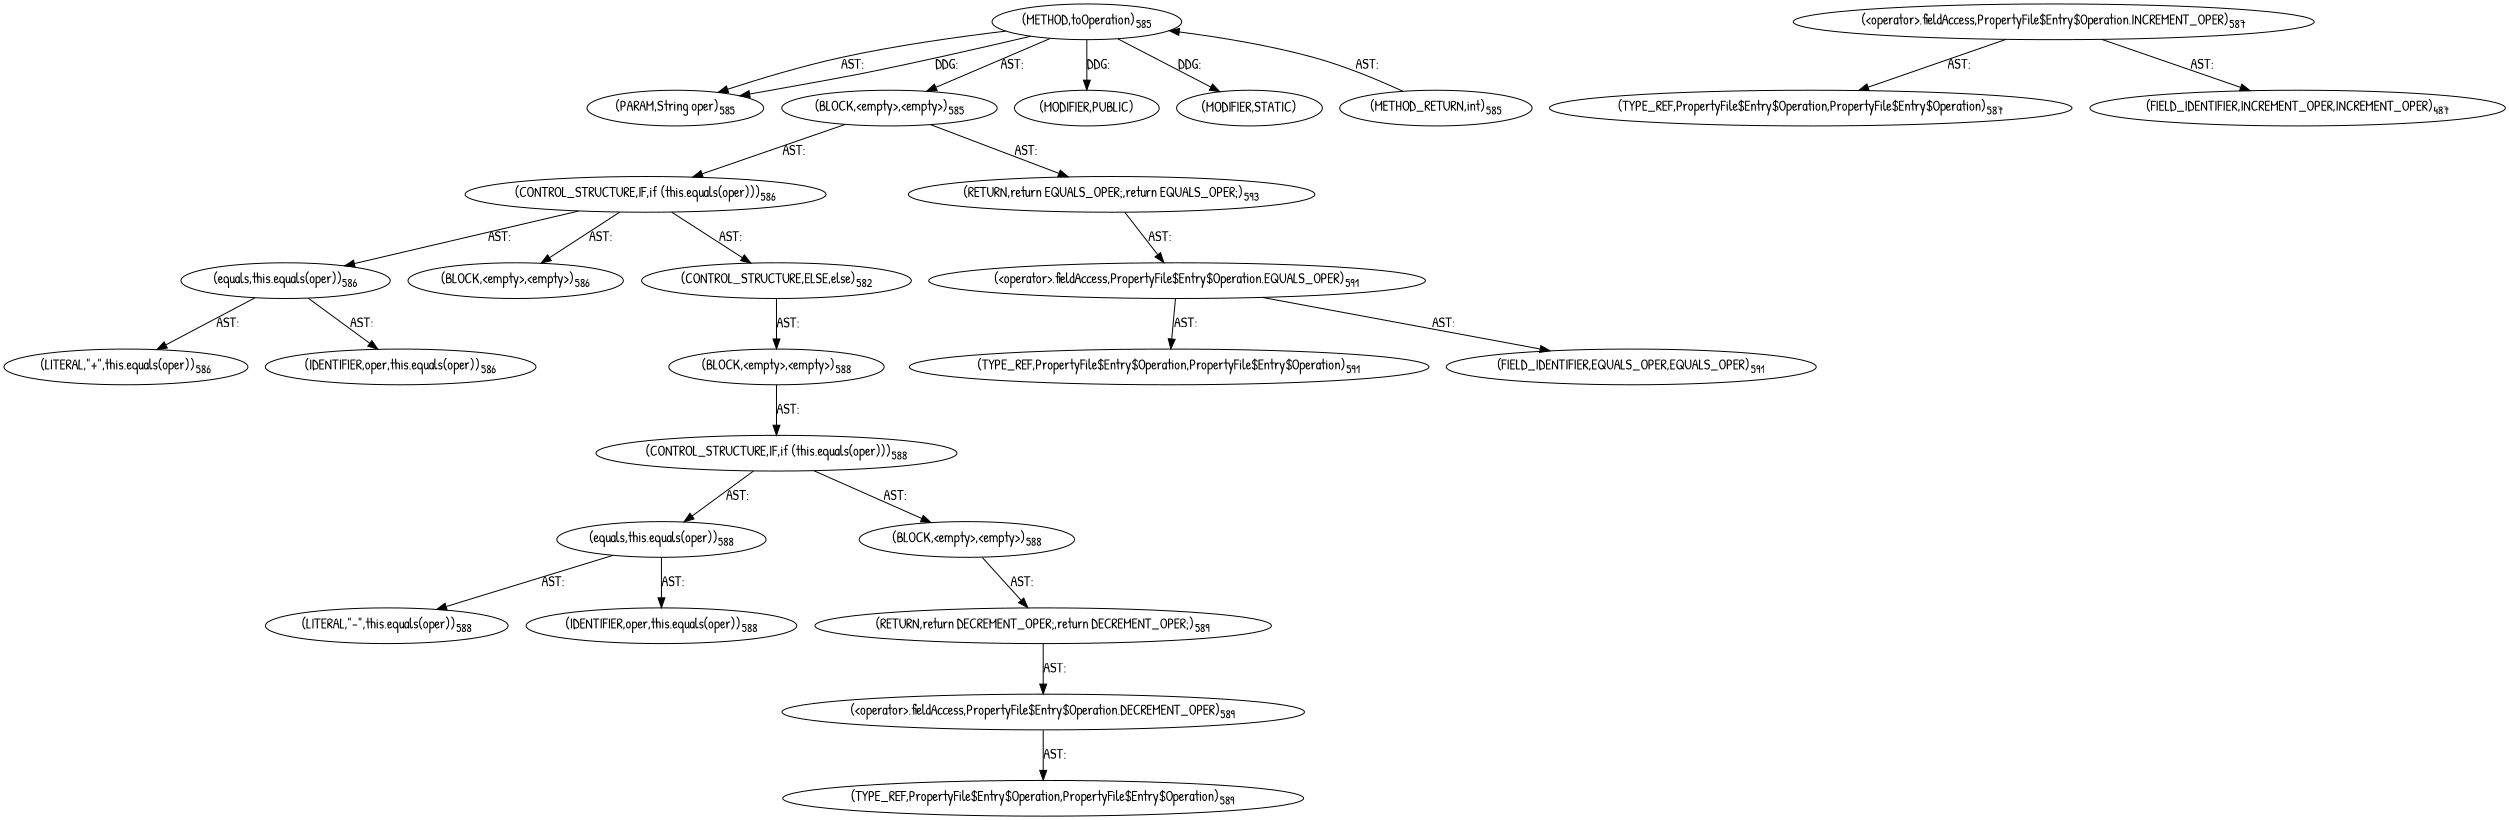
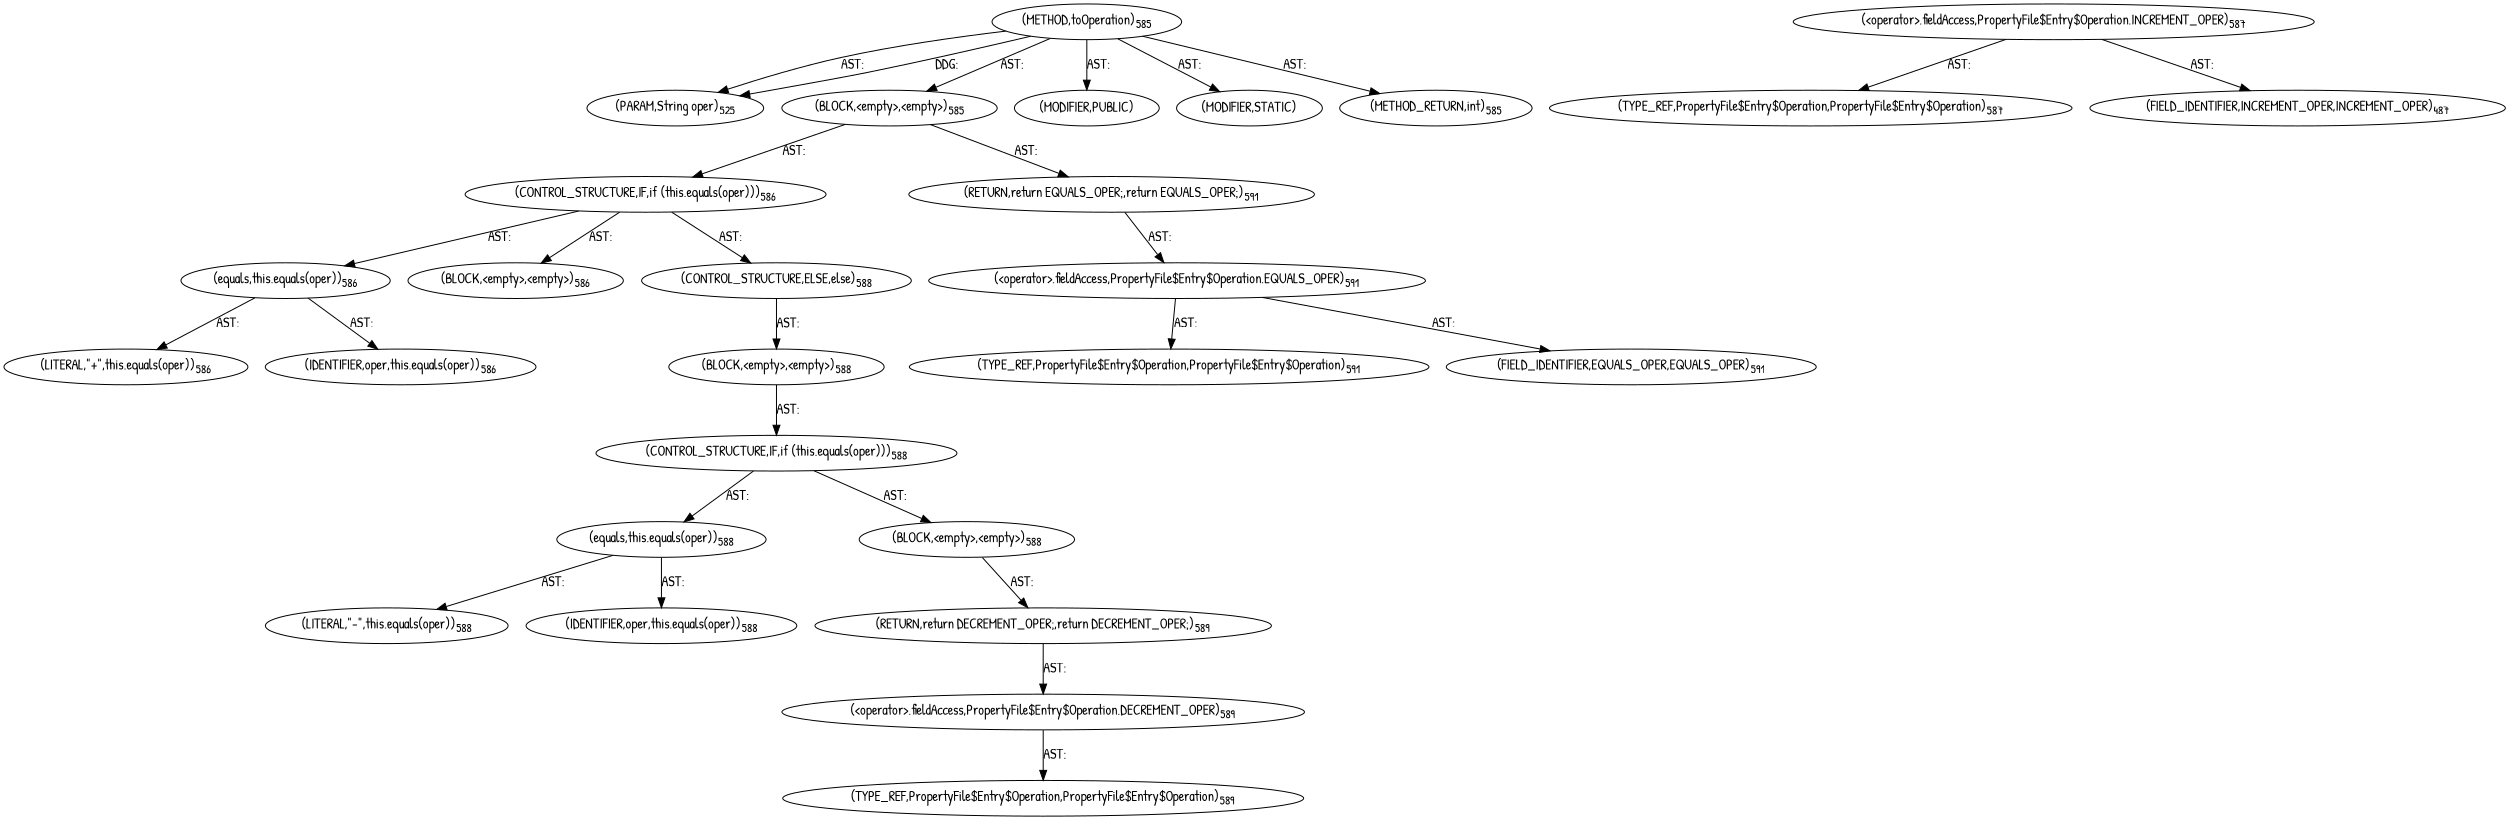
edge "(METHOD_RETURN,int)" -> "(METHOD,toOperation)": reversed
edge "(METHOD,toOperation)" -> "(MODIFIER,PUBLIC)": label "DDG: " -> "AST: "
edge "(METHOD,toOperation)" -> "(MODIFIER,STATIC)": label "DDG: " -> "AST: "
node "(PARAM,String oper)": text "585" -> "525"
node "(RETURN,return EQUALS_OPER;,return EQUALS_OPER;)": text "593" -> "591"
node "(CONTROL_STRUCTURE,ELSE,else)": text "582" -> "588"
